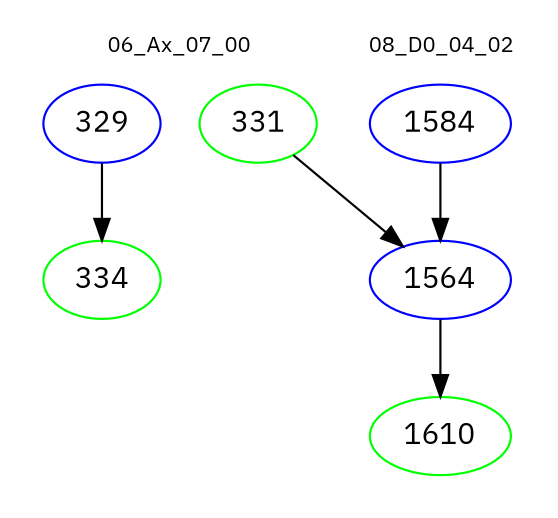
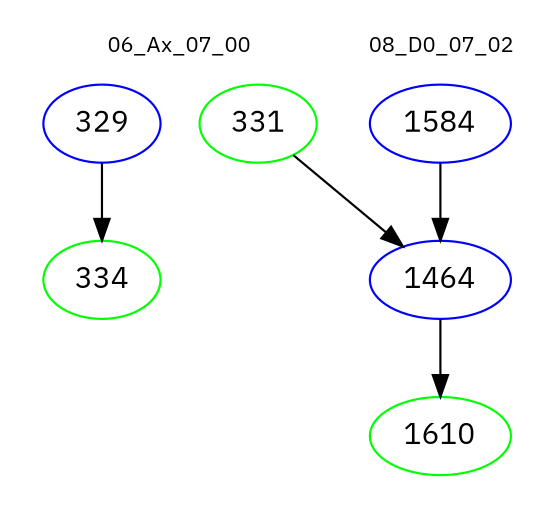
cluster "08_D0_04_02": label "08_D0_04_02" -> "08_D0_07_02"
node "1564": label "1564" -> "1464"
